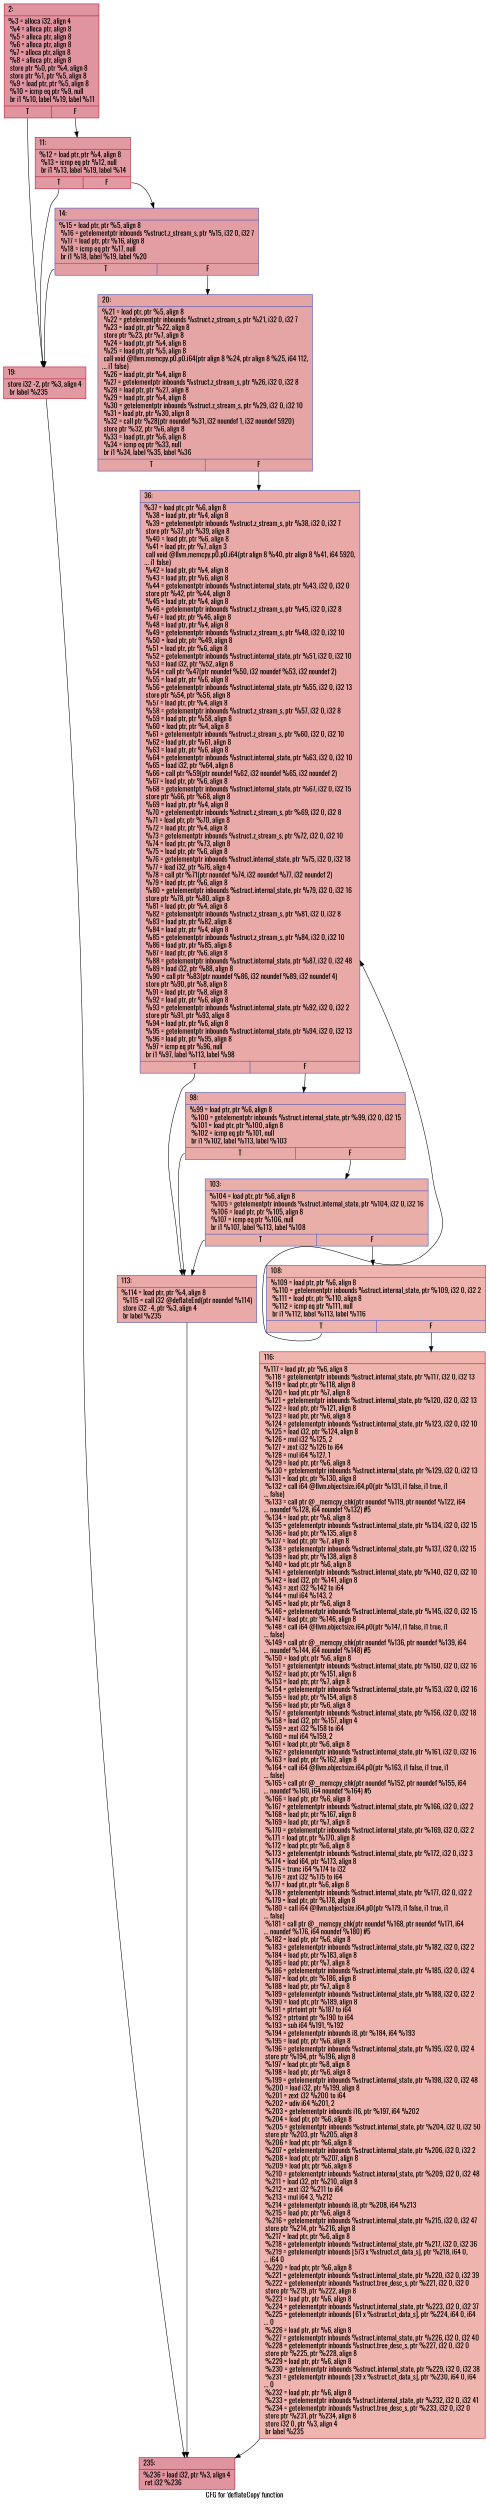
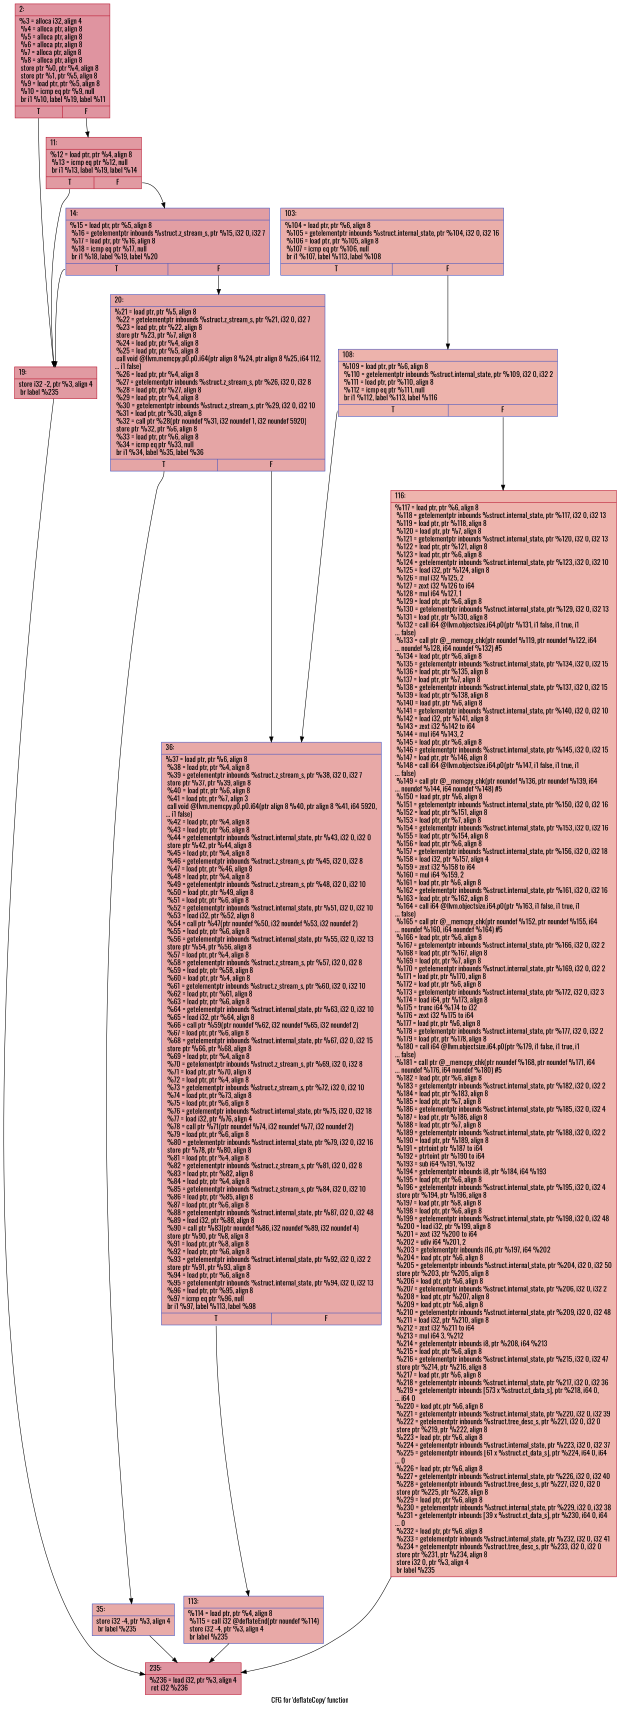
node "98:": removed
edge "103:" -> "113:": removed
node "35:": added
